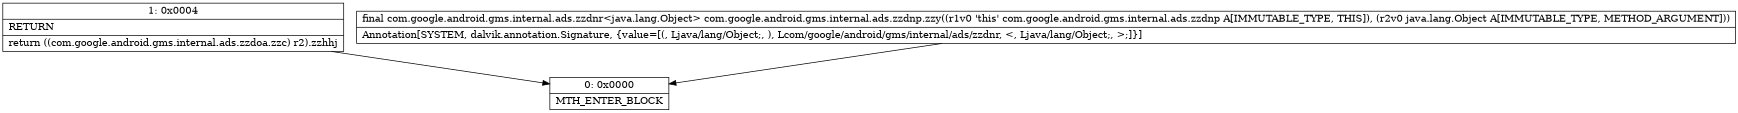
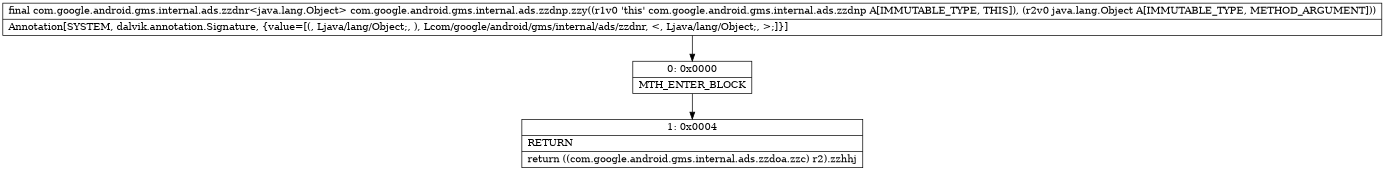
edge "1: 0x0004" -> "0: 0x0000": reversed
